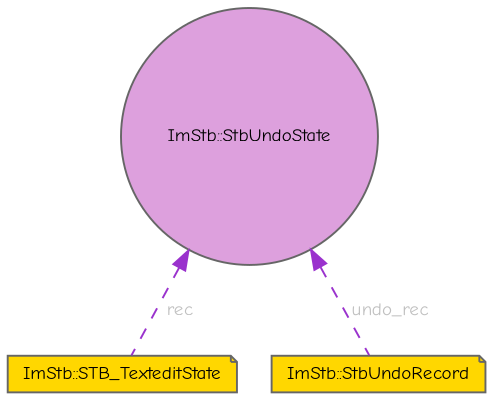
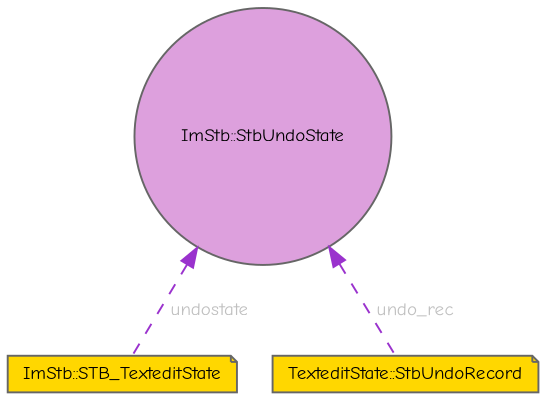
edge "ImStb::STB_TexteditState" -> "ImStb::StbUndoState": label " rec" -> " undostate"
node "ImStb::StbUndoRecord": label "ImStb::StbUndoRecord" -> "TexteditState::StbUndoRecord"
